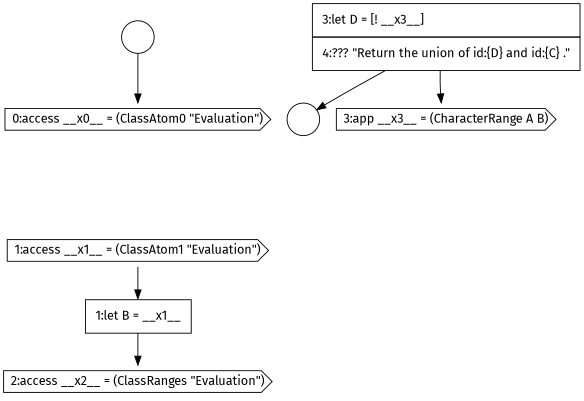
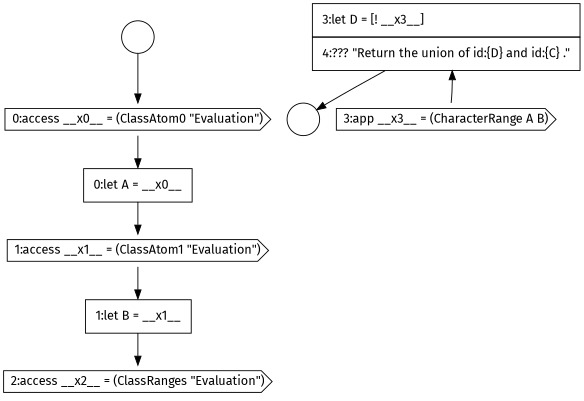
edge "3:let D = [! __x3__]" -> "3:app __x3__ = (CharacterRange A B)": reversed
node "0:let A = __x0__": added
